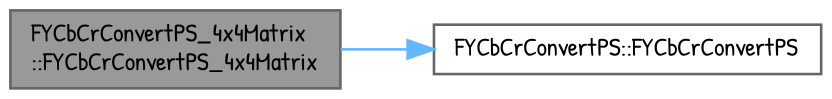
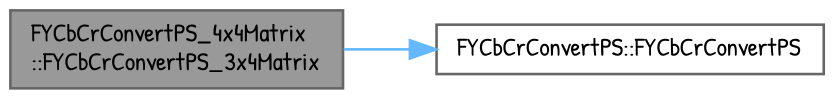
node "FYCbCrConvertPS_4x4Matrix ::FYCbCrConvertPS_4x4Matrix": label "FYCbCrConvertPS_4x4Matrix ::FYCbCrConvertPS_4x4Matrix" -> "FYCbCrConvertPS_4x4Matrix ::FYCbCrConvertPS_3x4Matrix"
